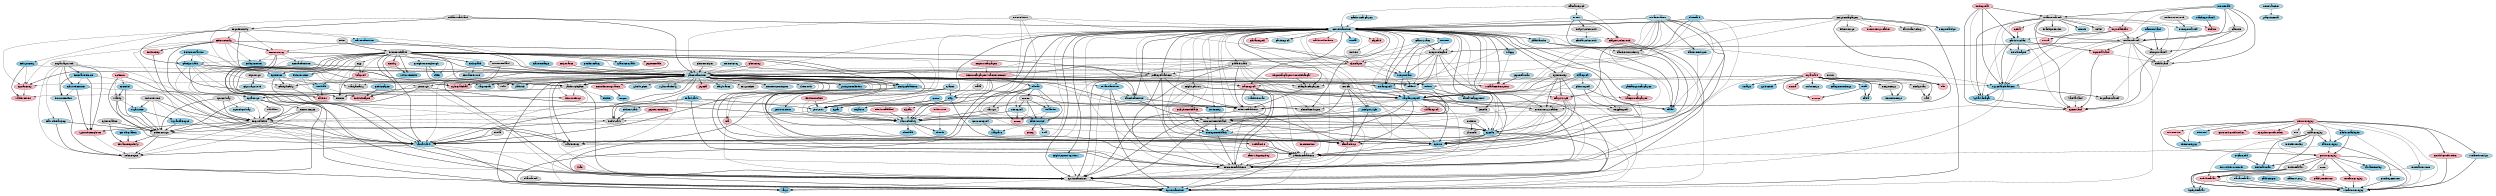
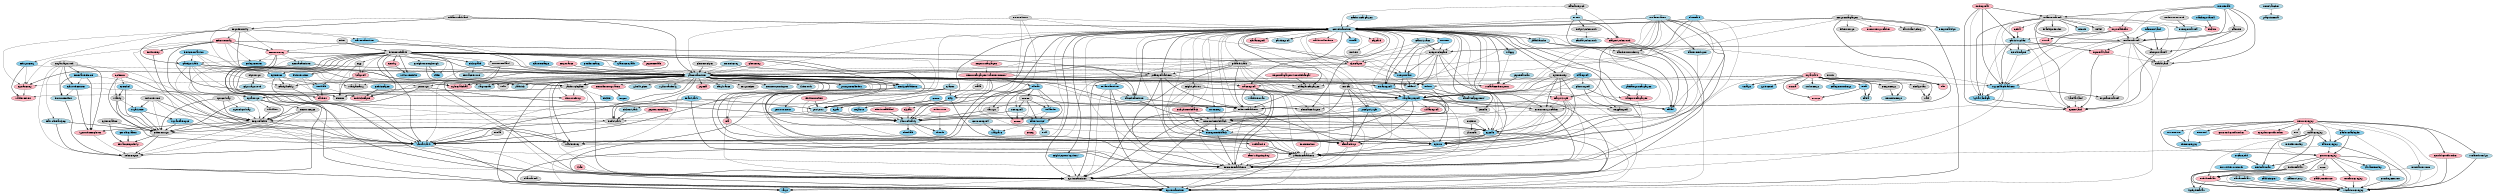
node "Murenmure": fillcolor lightpink -> skyblue
